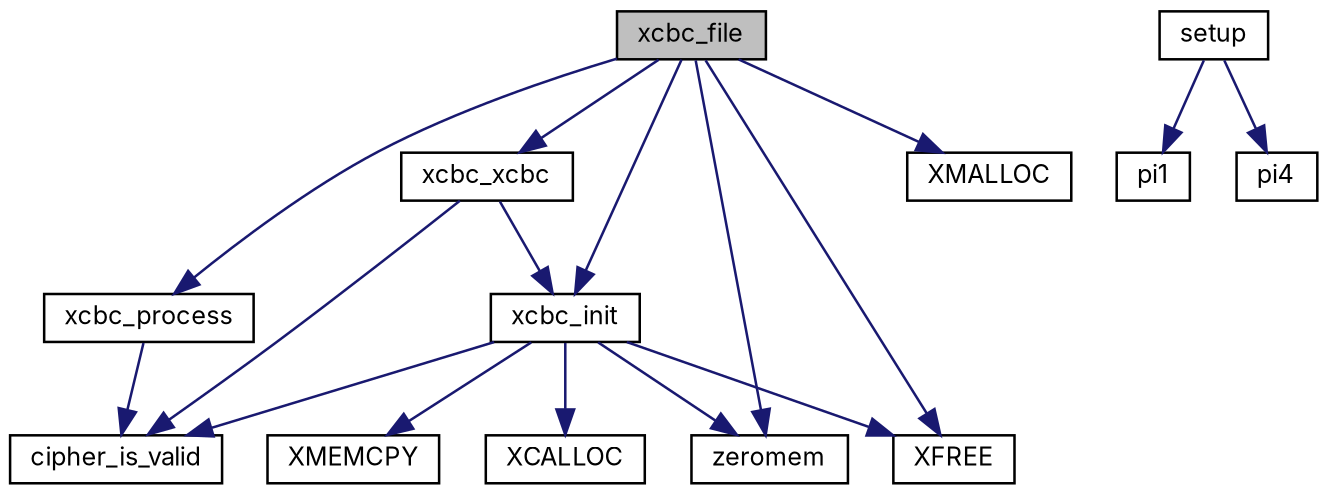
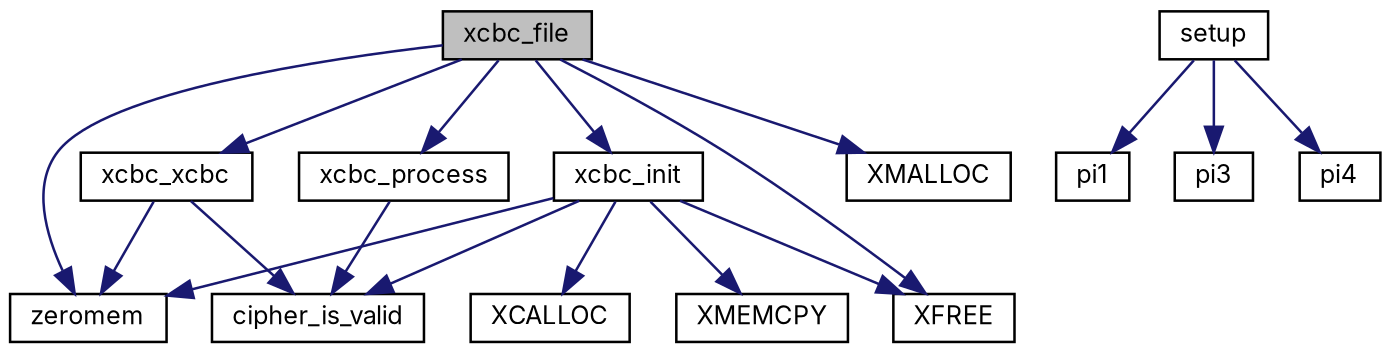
node "pi3": added
edge "xcbc_xcbc" -> "xcbc_init": now "xcbc_xcbc" -> "zeromem"
